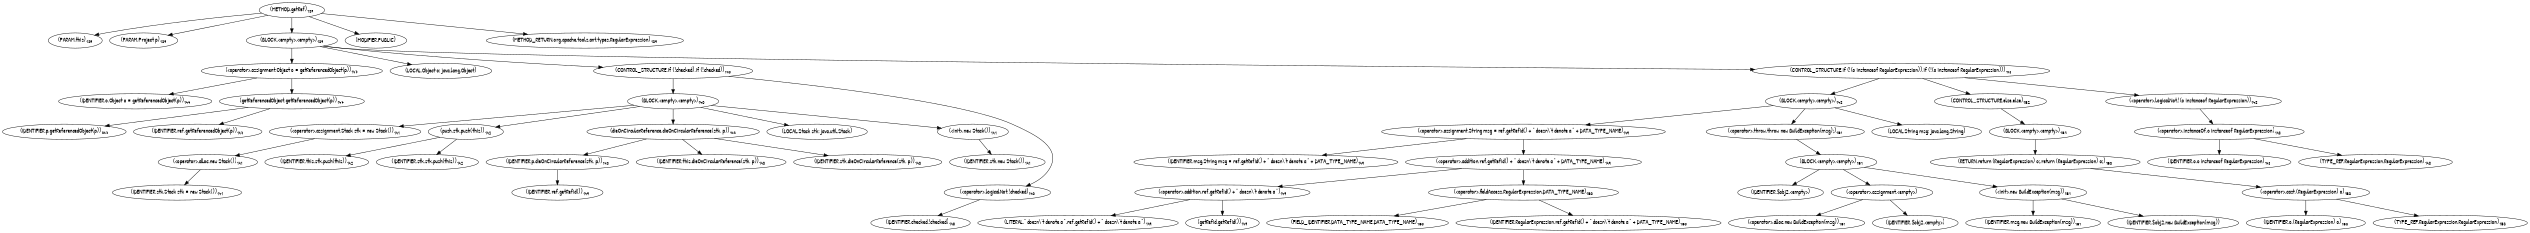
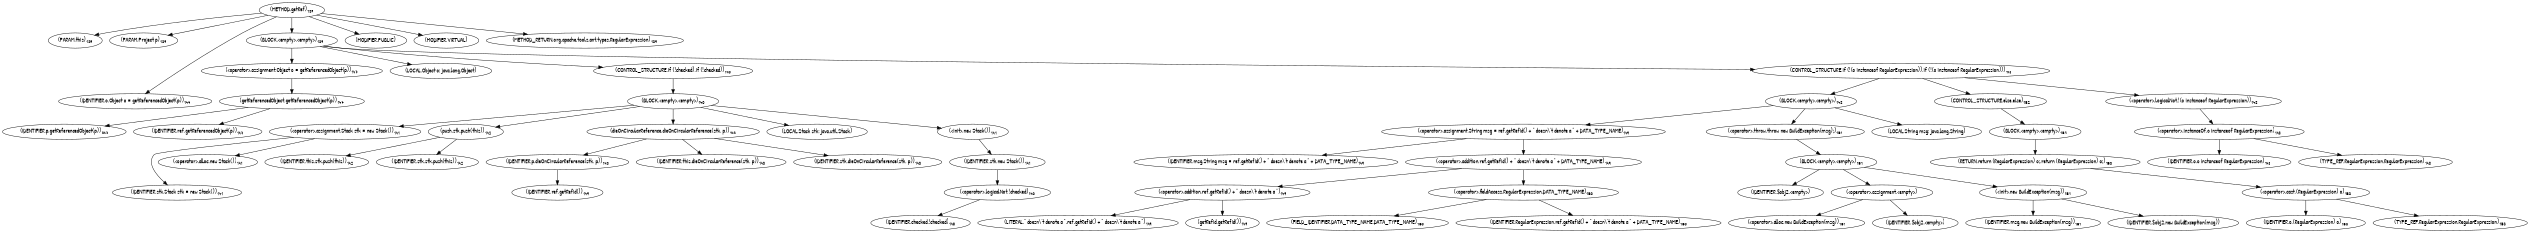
node "(MODIFIER,VIRTUAL)": added
edge "(<operator>.assignment,Object o = getReferencedObject(p))" -> "(IDENTIFIER,o,Object o = getReferencedObject(p))": now "(METHOD,getRef)" -> "(IDENTIFIER,o,Object o = getReferencedObject(p))"
edge "(CONTROL_STRUCTURE,if (!checked),if (!checked))" -> "(<operator>.logicalNot,!checked)": now "(IDENTIFIER,stk,new Stack())" -> "(<operator>.logicalNot,!checked)"
edge "(<operator>.alloc,new Stack())" -> "(IDENTIFIER,stk,Stack stk = new Stack())": now "(<operator>.assignment,Stack stk = new Stack())" -> "(IDENTIFIER,stk,Stack stk = new Stack())"
